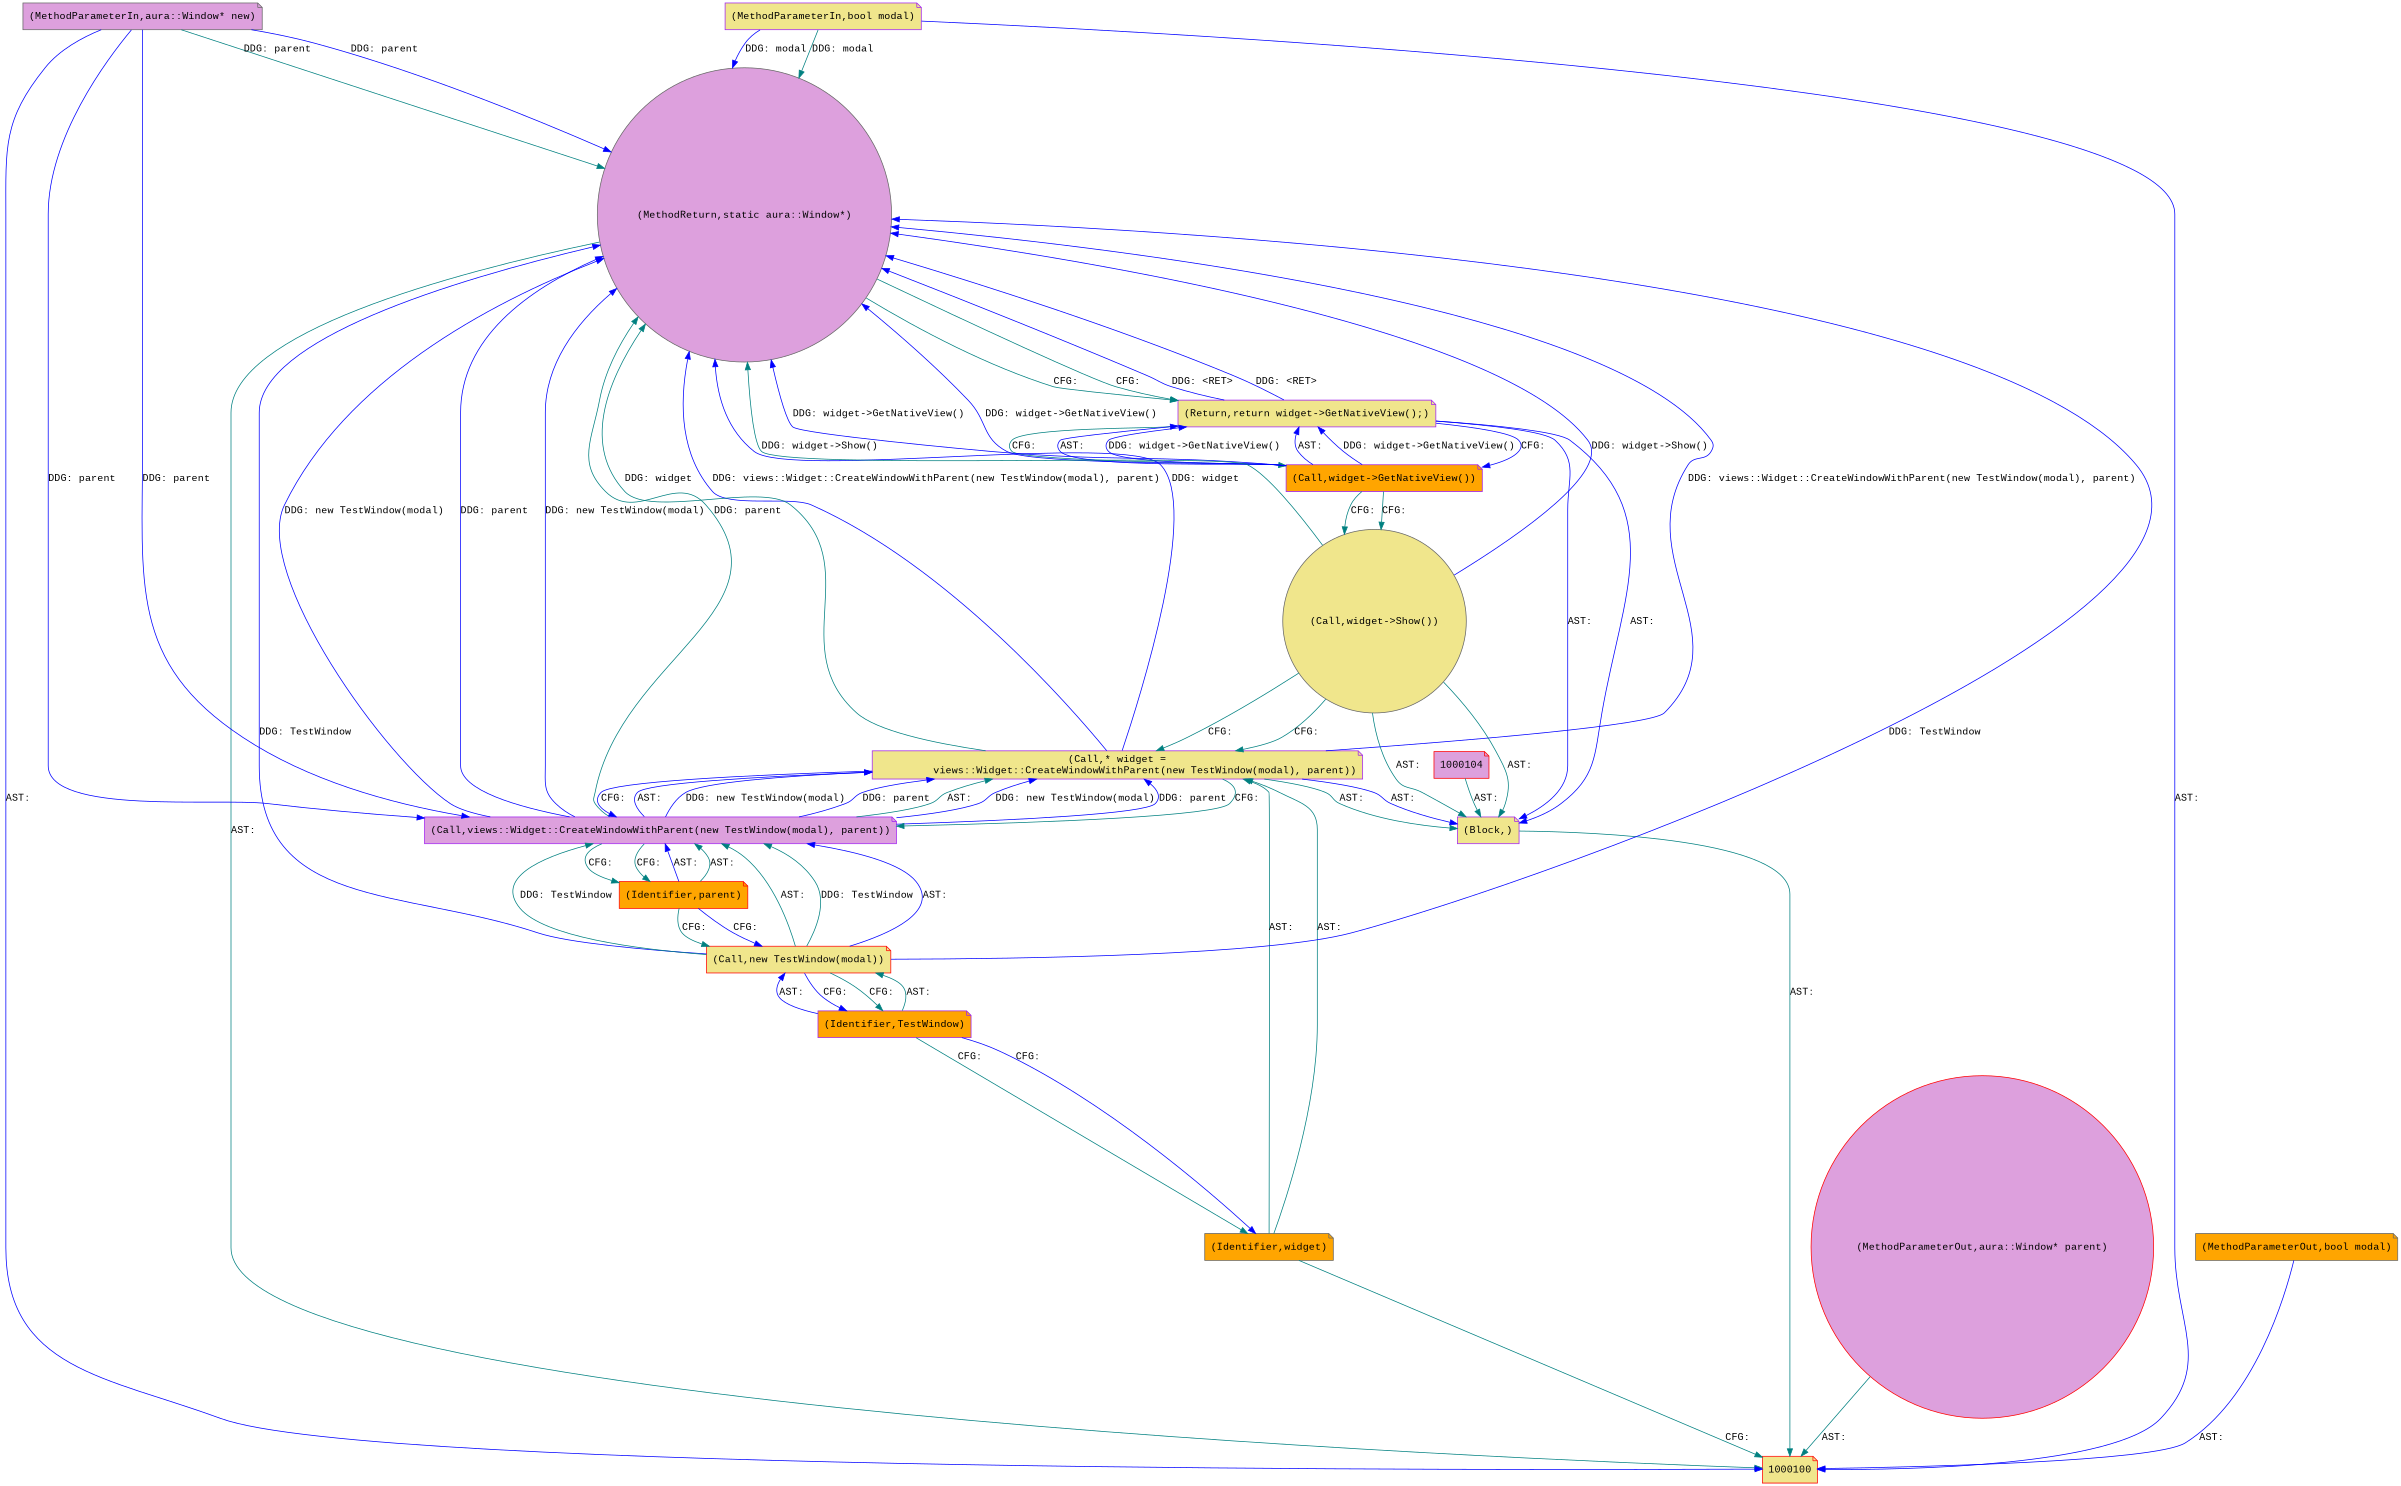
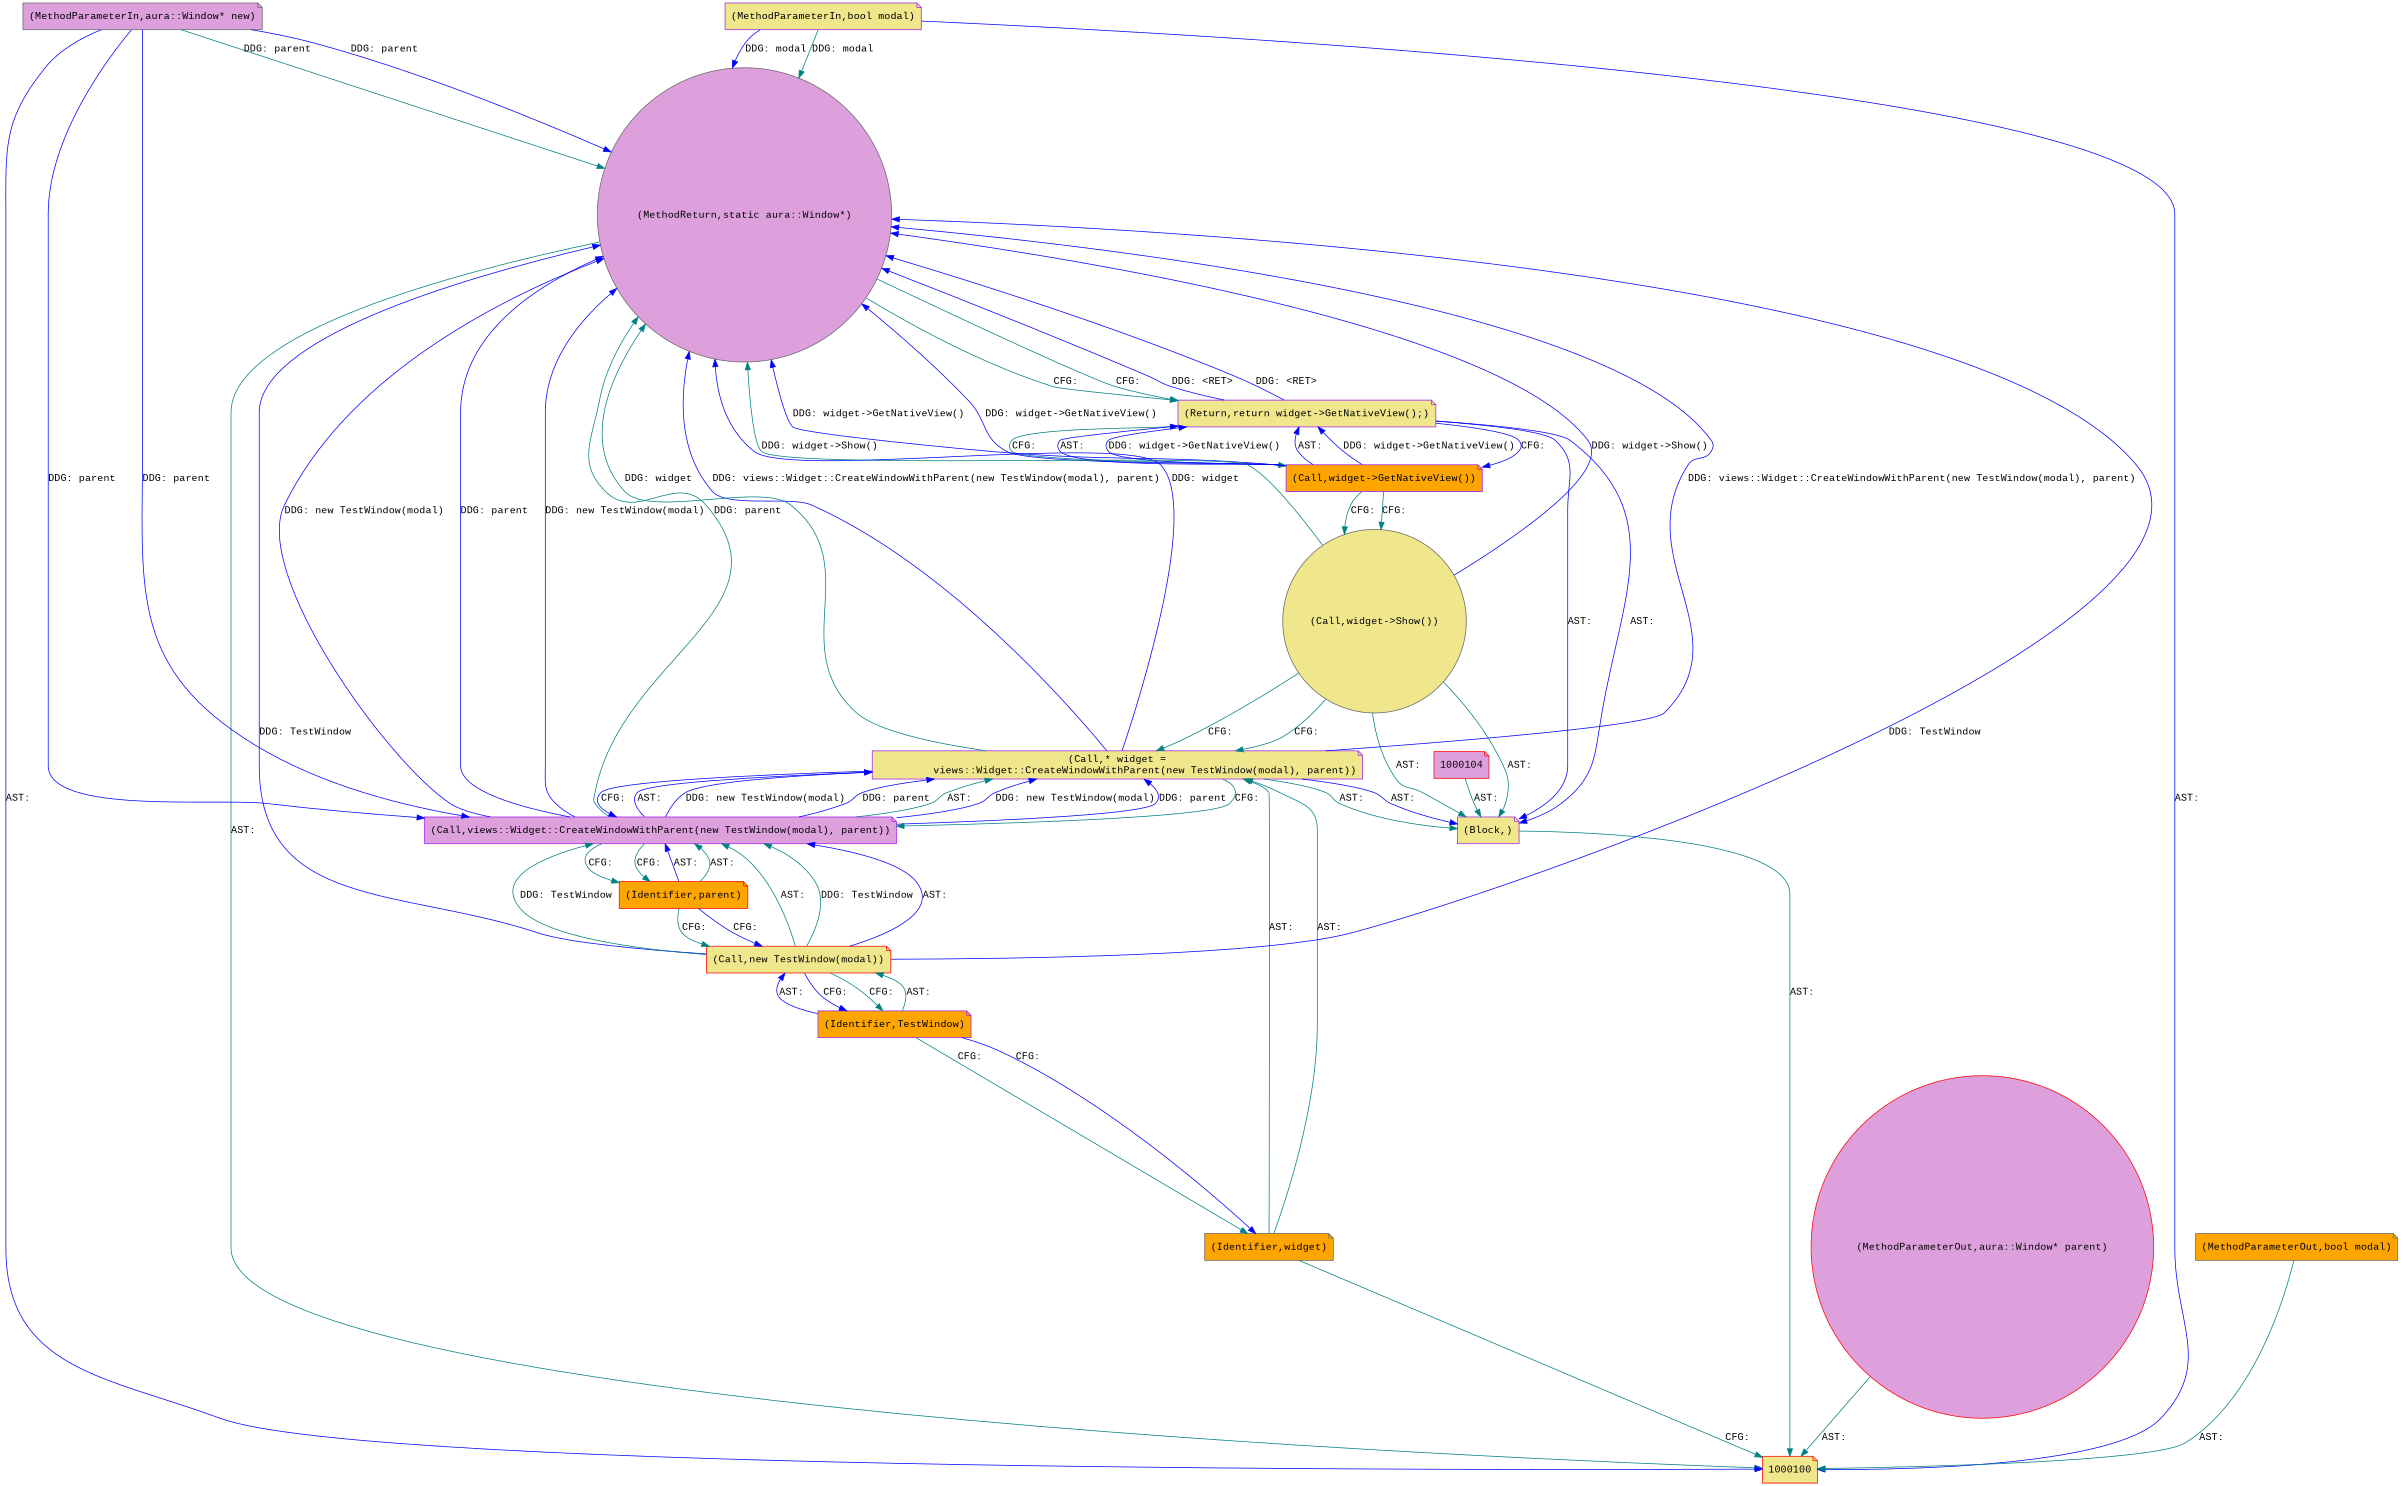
edge "(MethodParameterOut,bool modal)" -> "1000100": color blue -> teal
